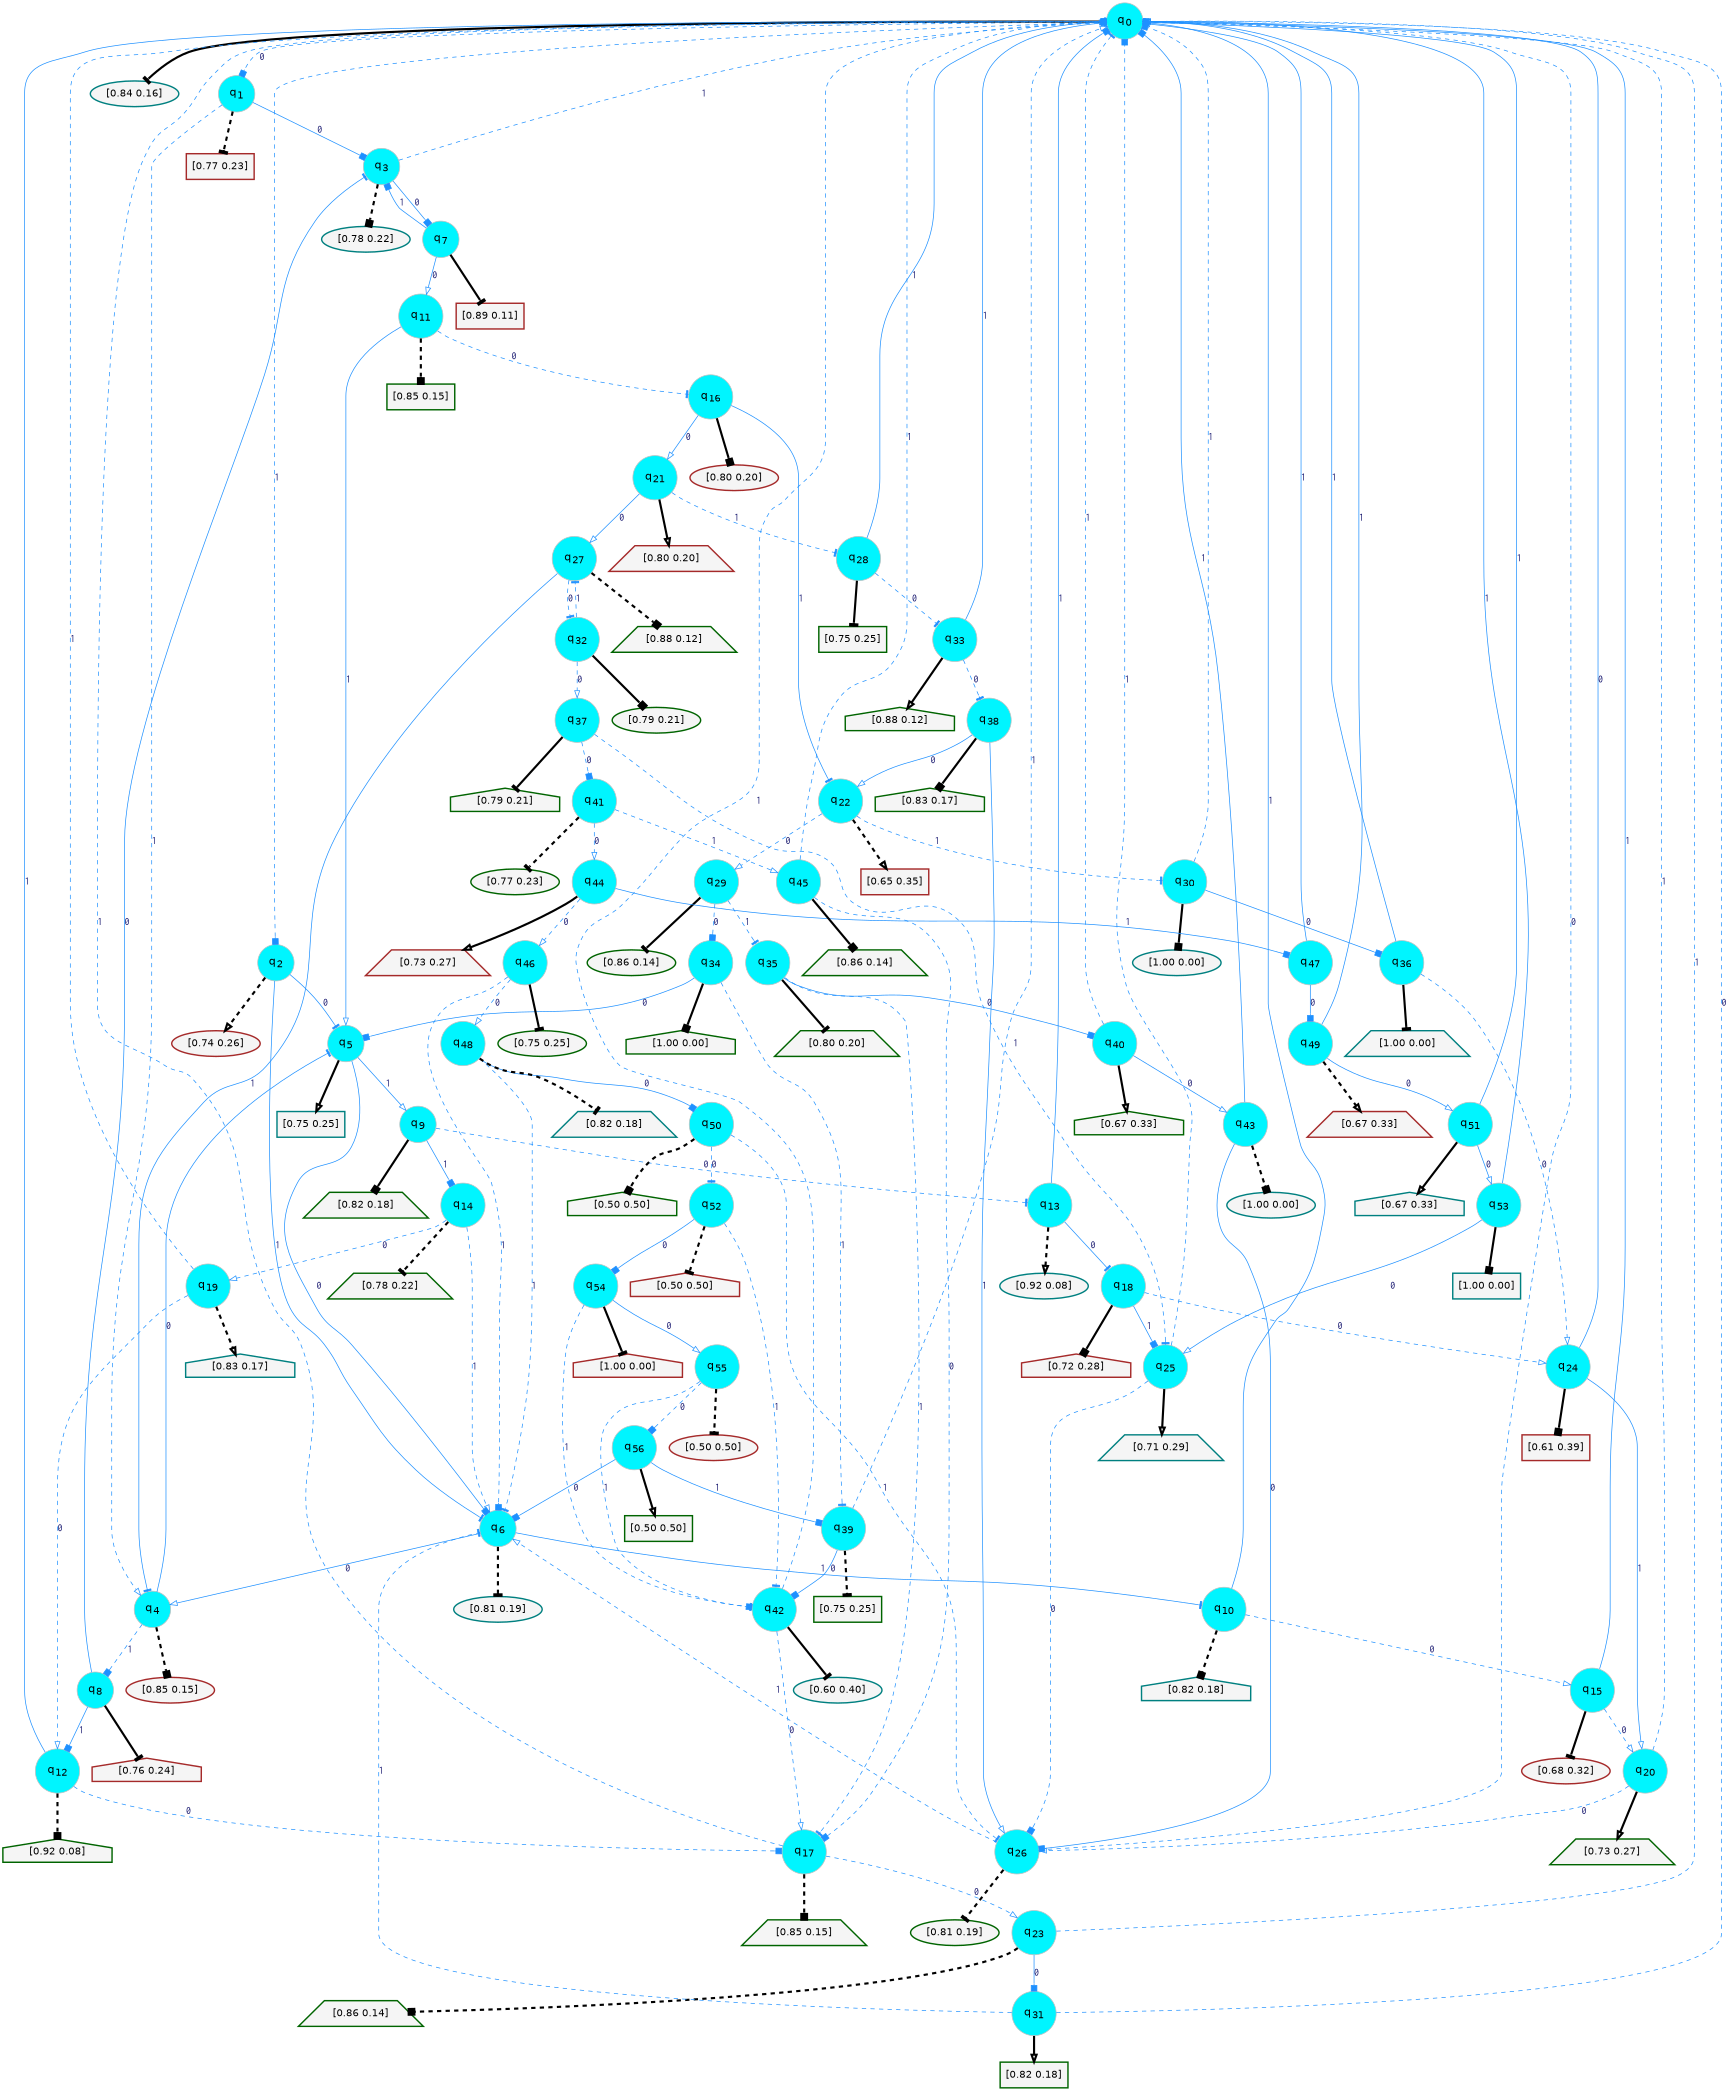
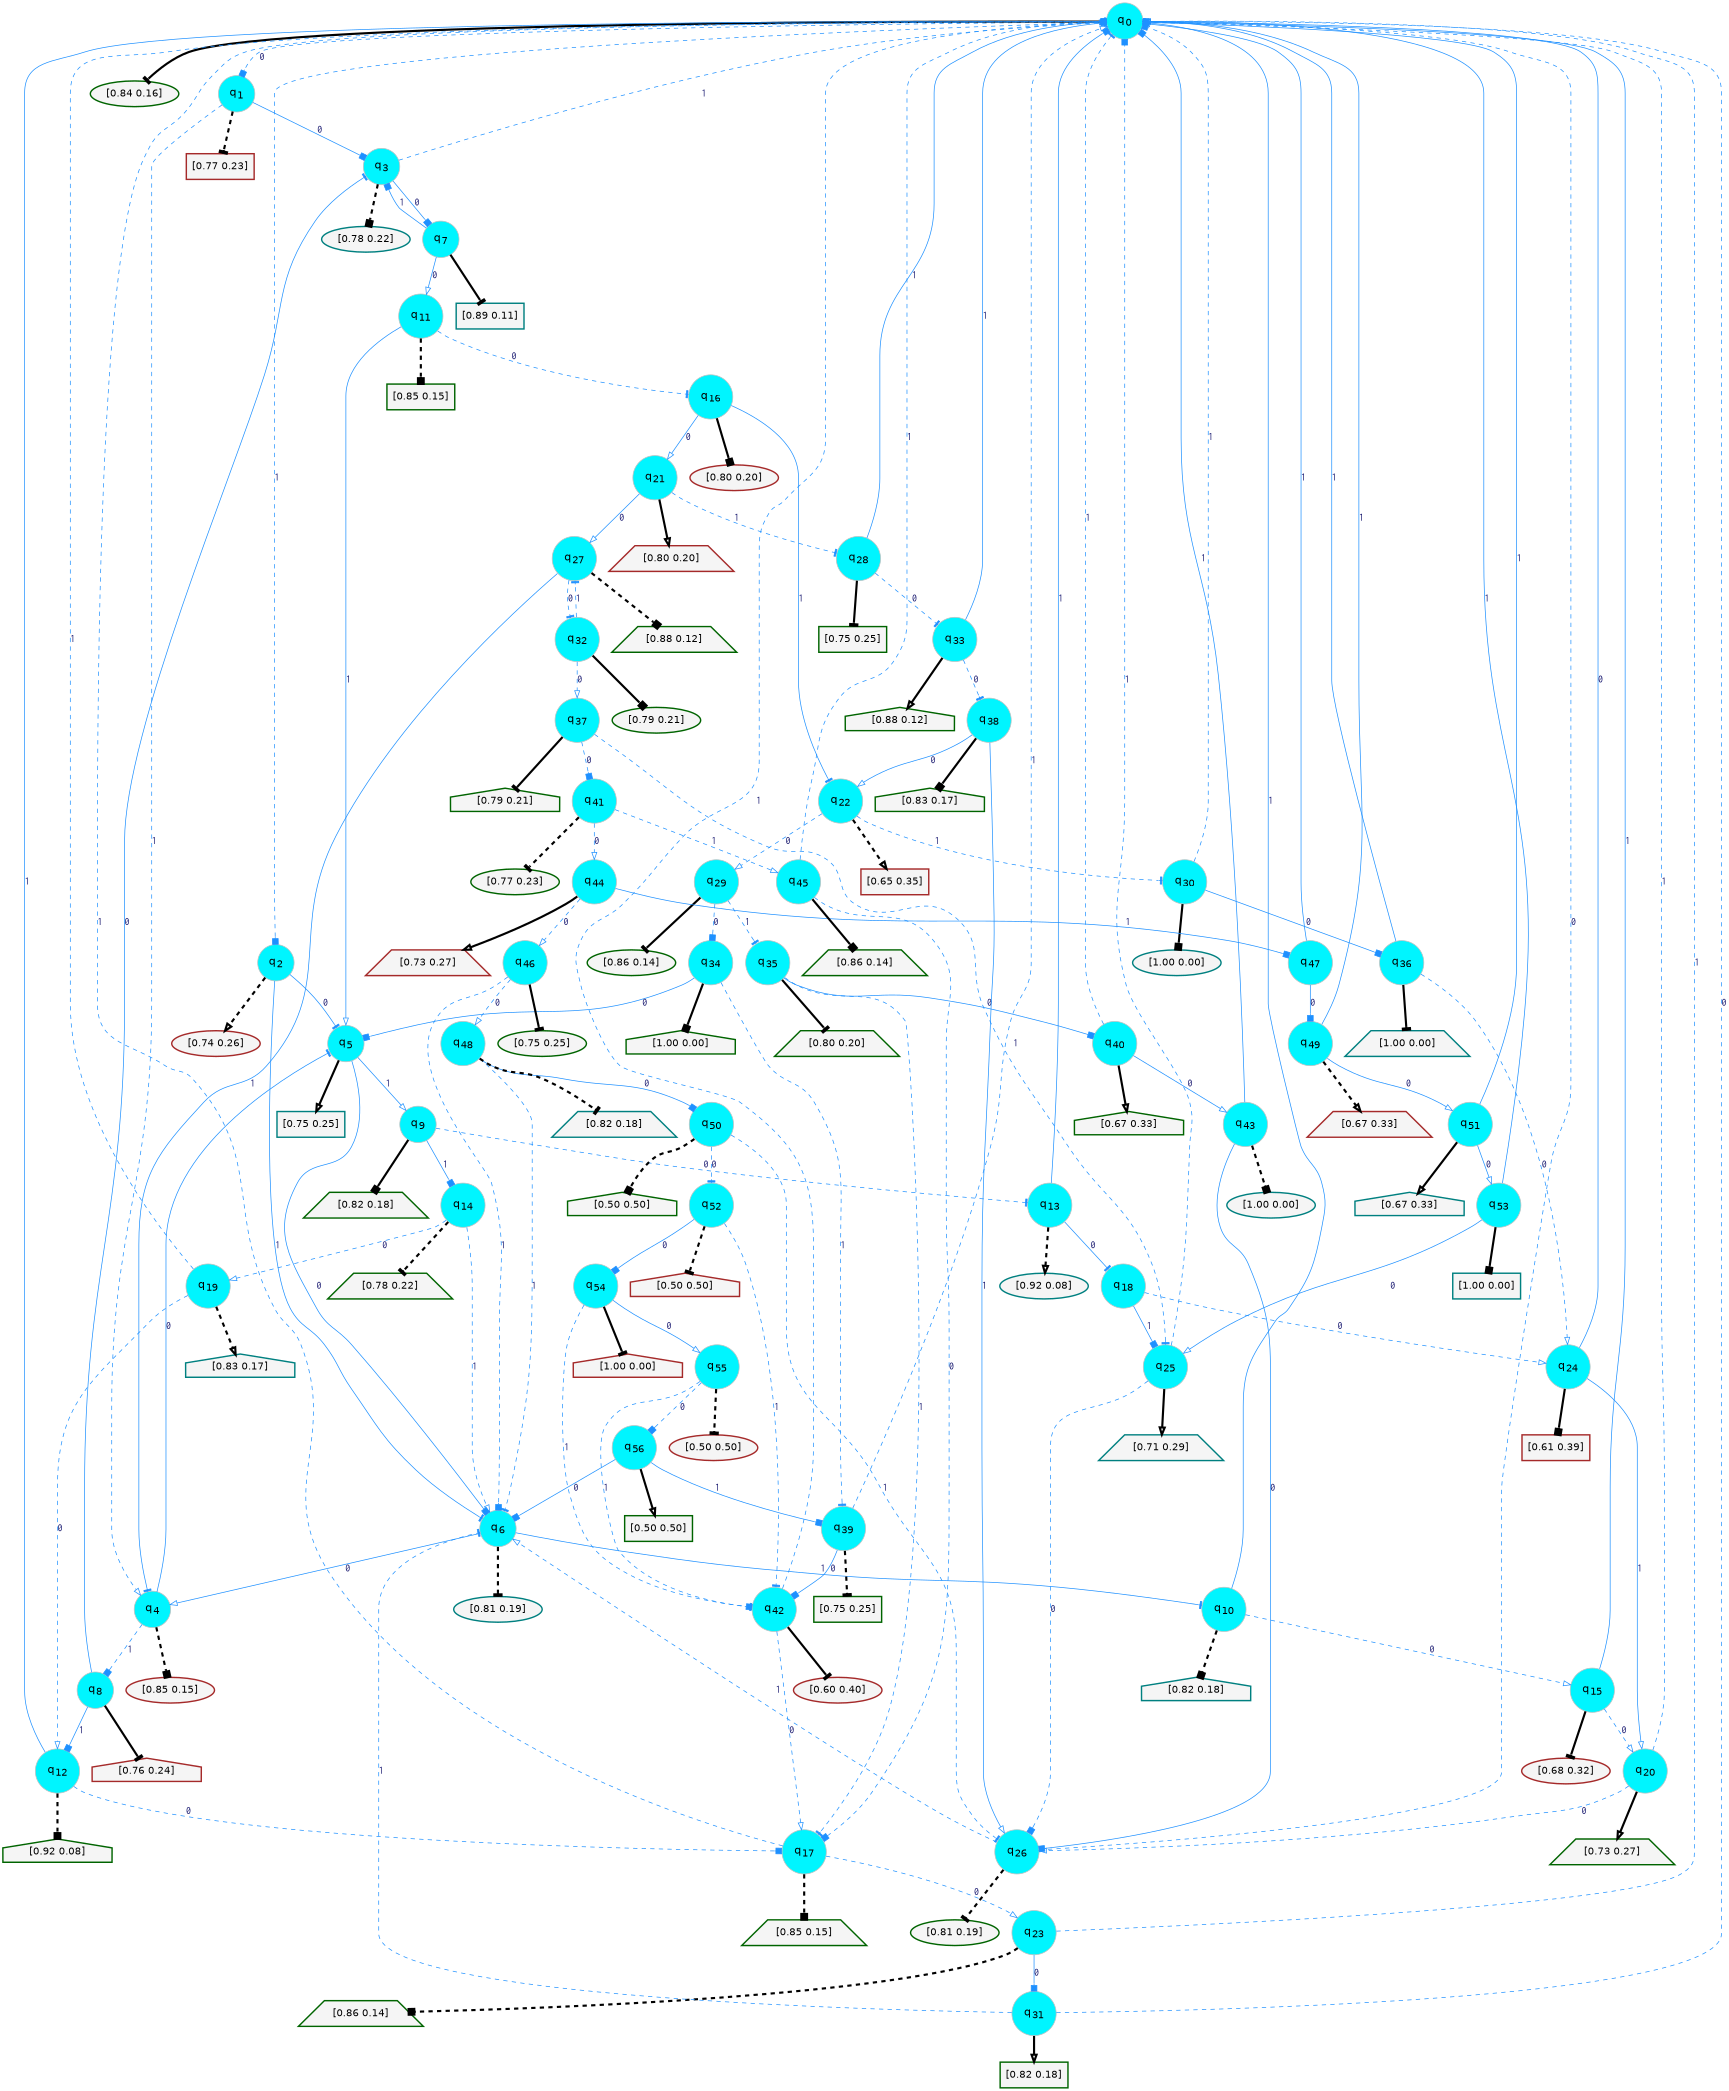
node "[0.84 0.16]": color teal -> darkgreen
node "[0.89 0.11]": color brown -> teal
node "[0.72 0.28]": removed
node "[0.60 0.40]": color teal -> brown
